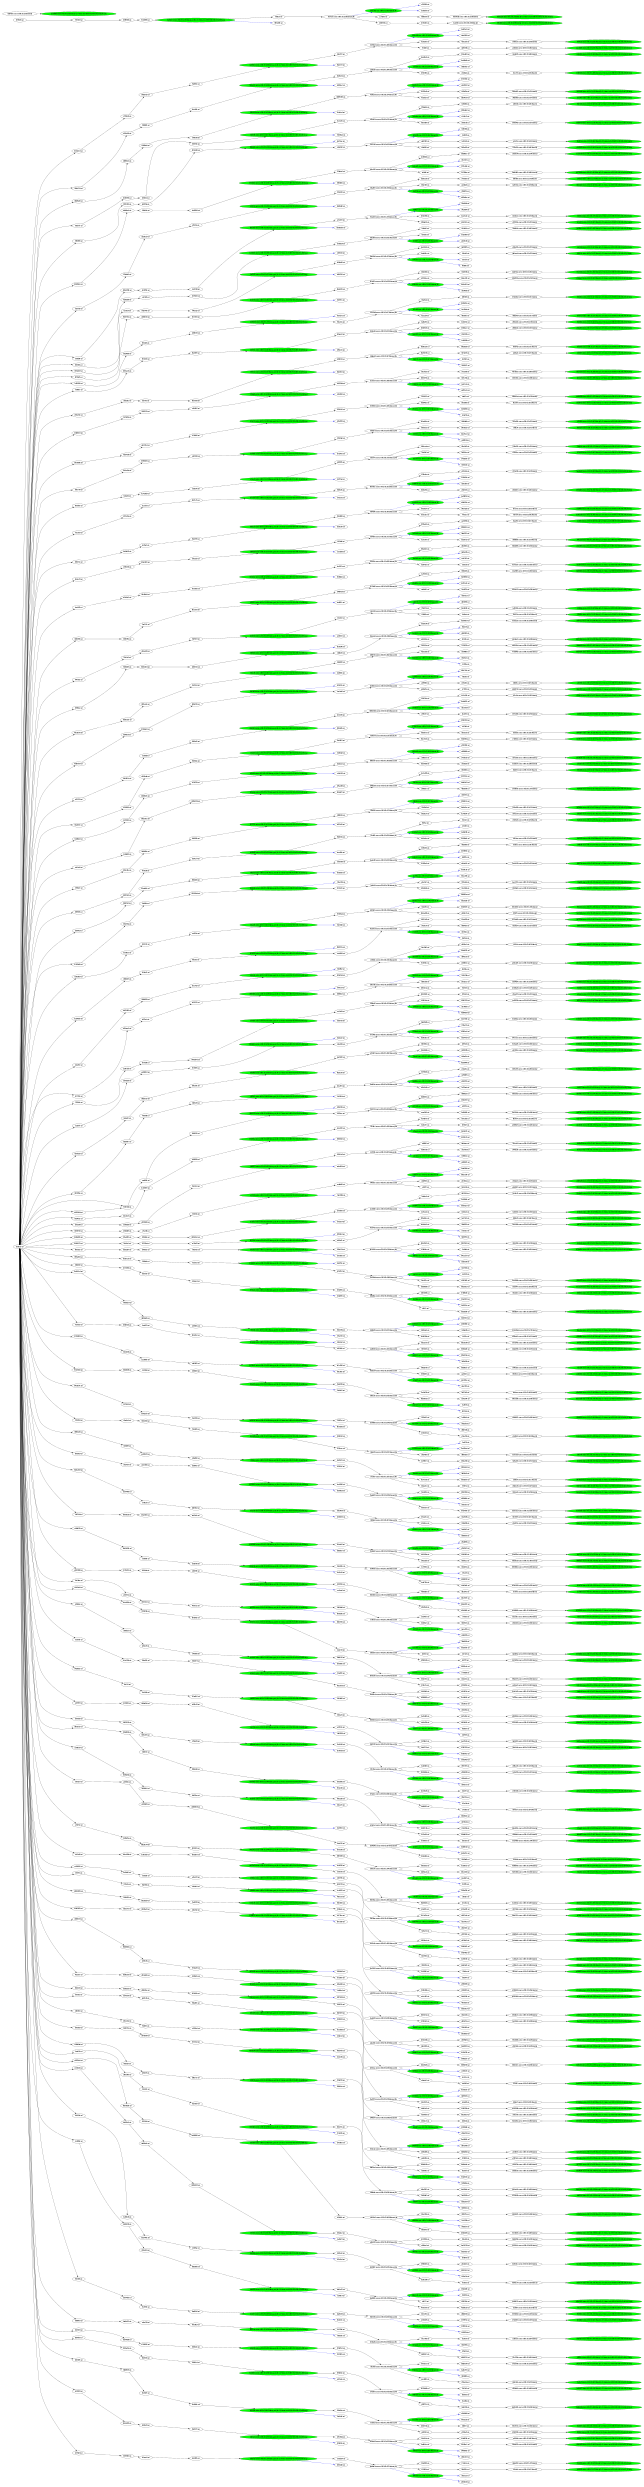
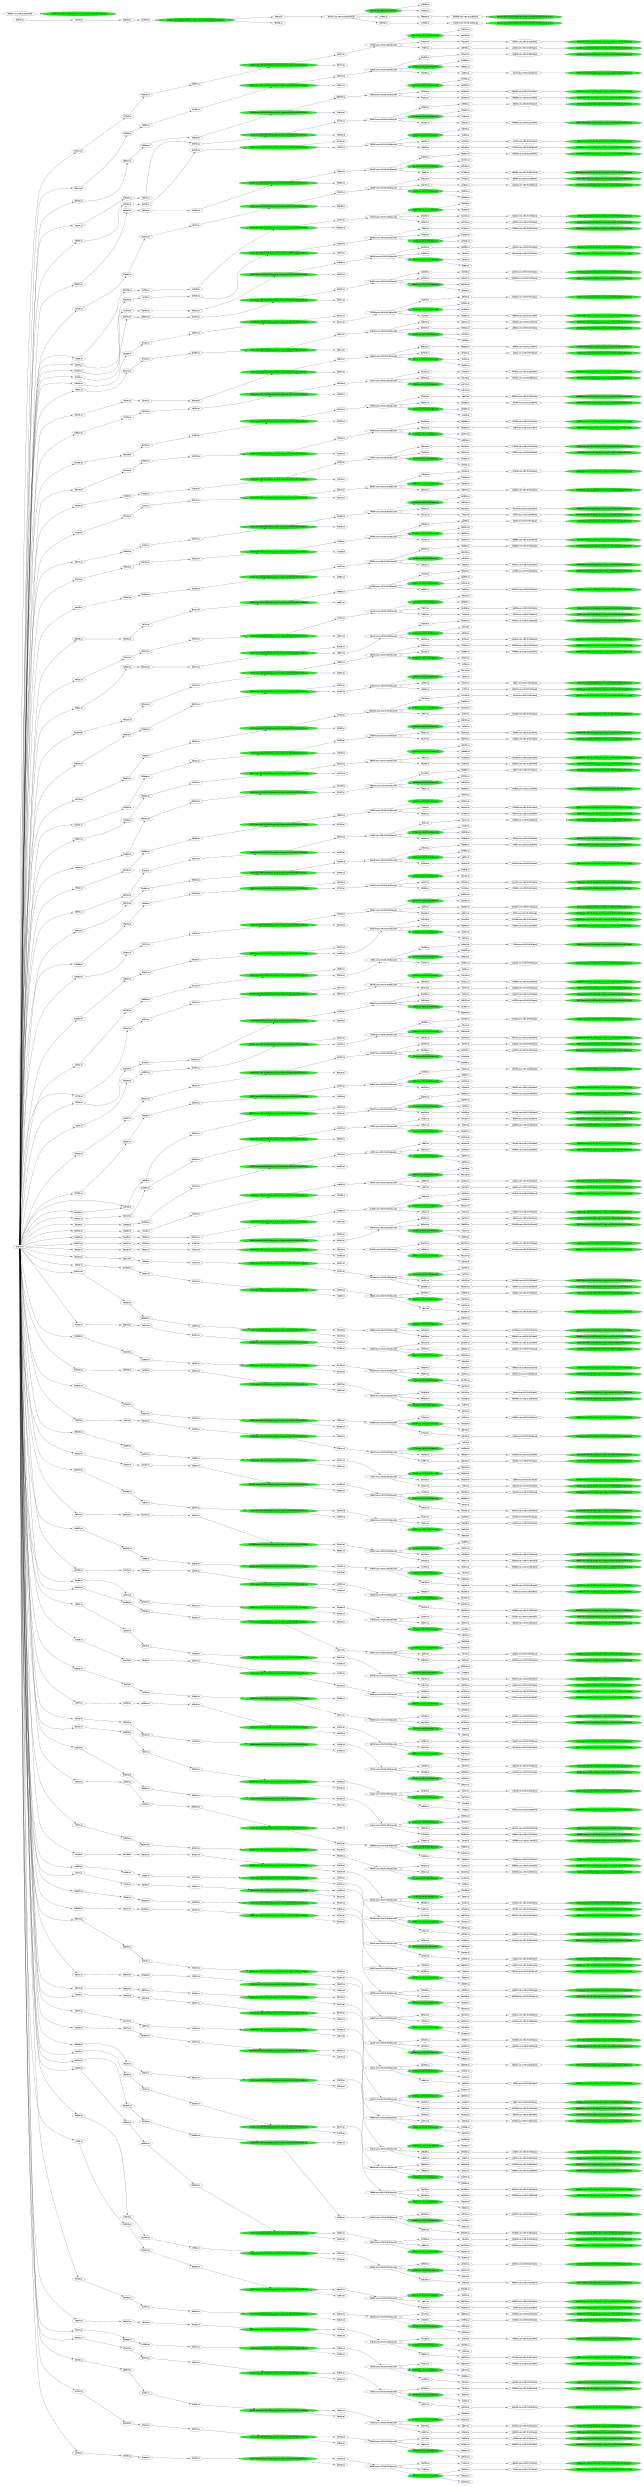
edge "b77ff60d-val-" -> "19b6192c-val-": now "7b9422b3-exec-n100.r03.s071.Main.out_file" -> "19b6192c-val-"
